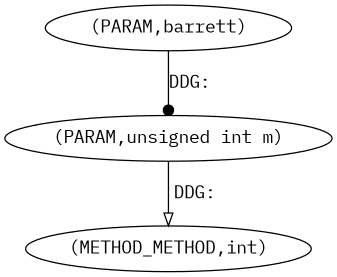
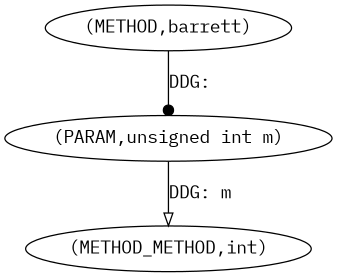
node "(PARAM,barrett)": label "(PARAM,barrett)" -> "(METHOD,barrett)"
edge "(PARAM,unsigned int m)" -> "(METHOD_METHOD,int)": label "DDG: " -> "DDG: m"
